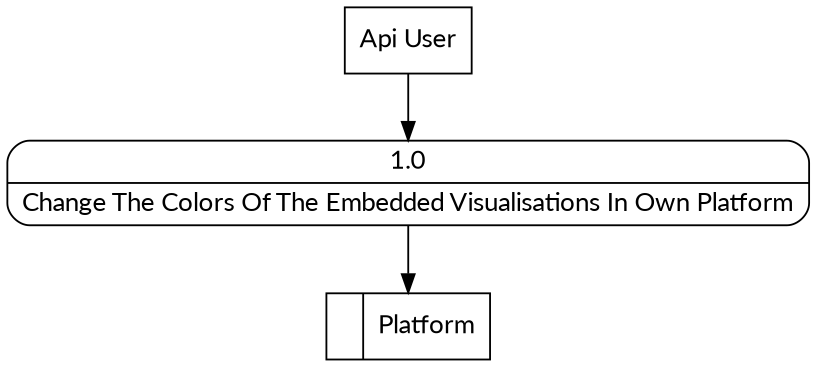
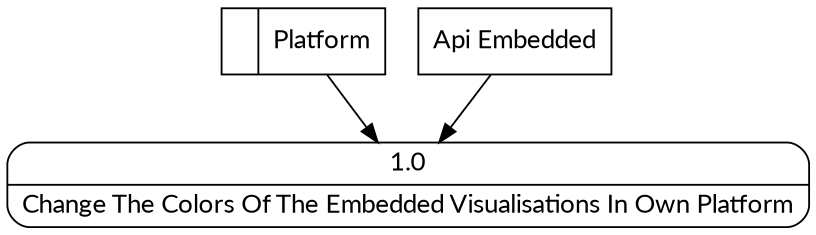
node "Api User": label "Api User" -> "Api Embedded"
edge "1.0" -> "Platform": reversed
